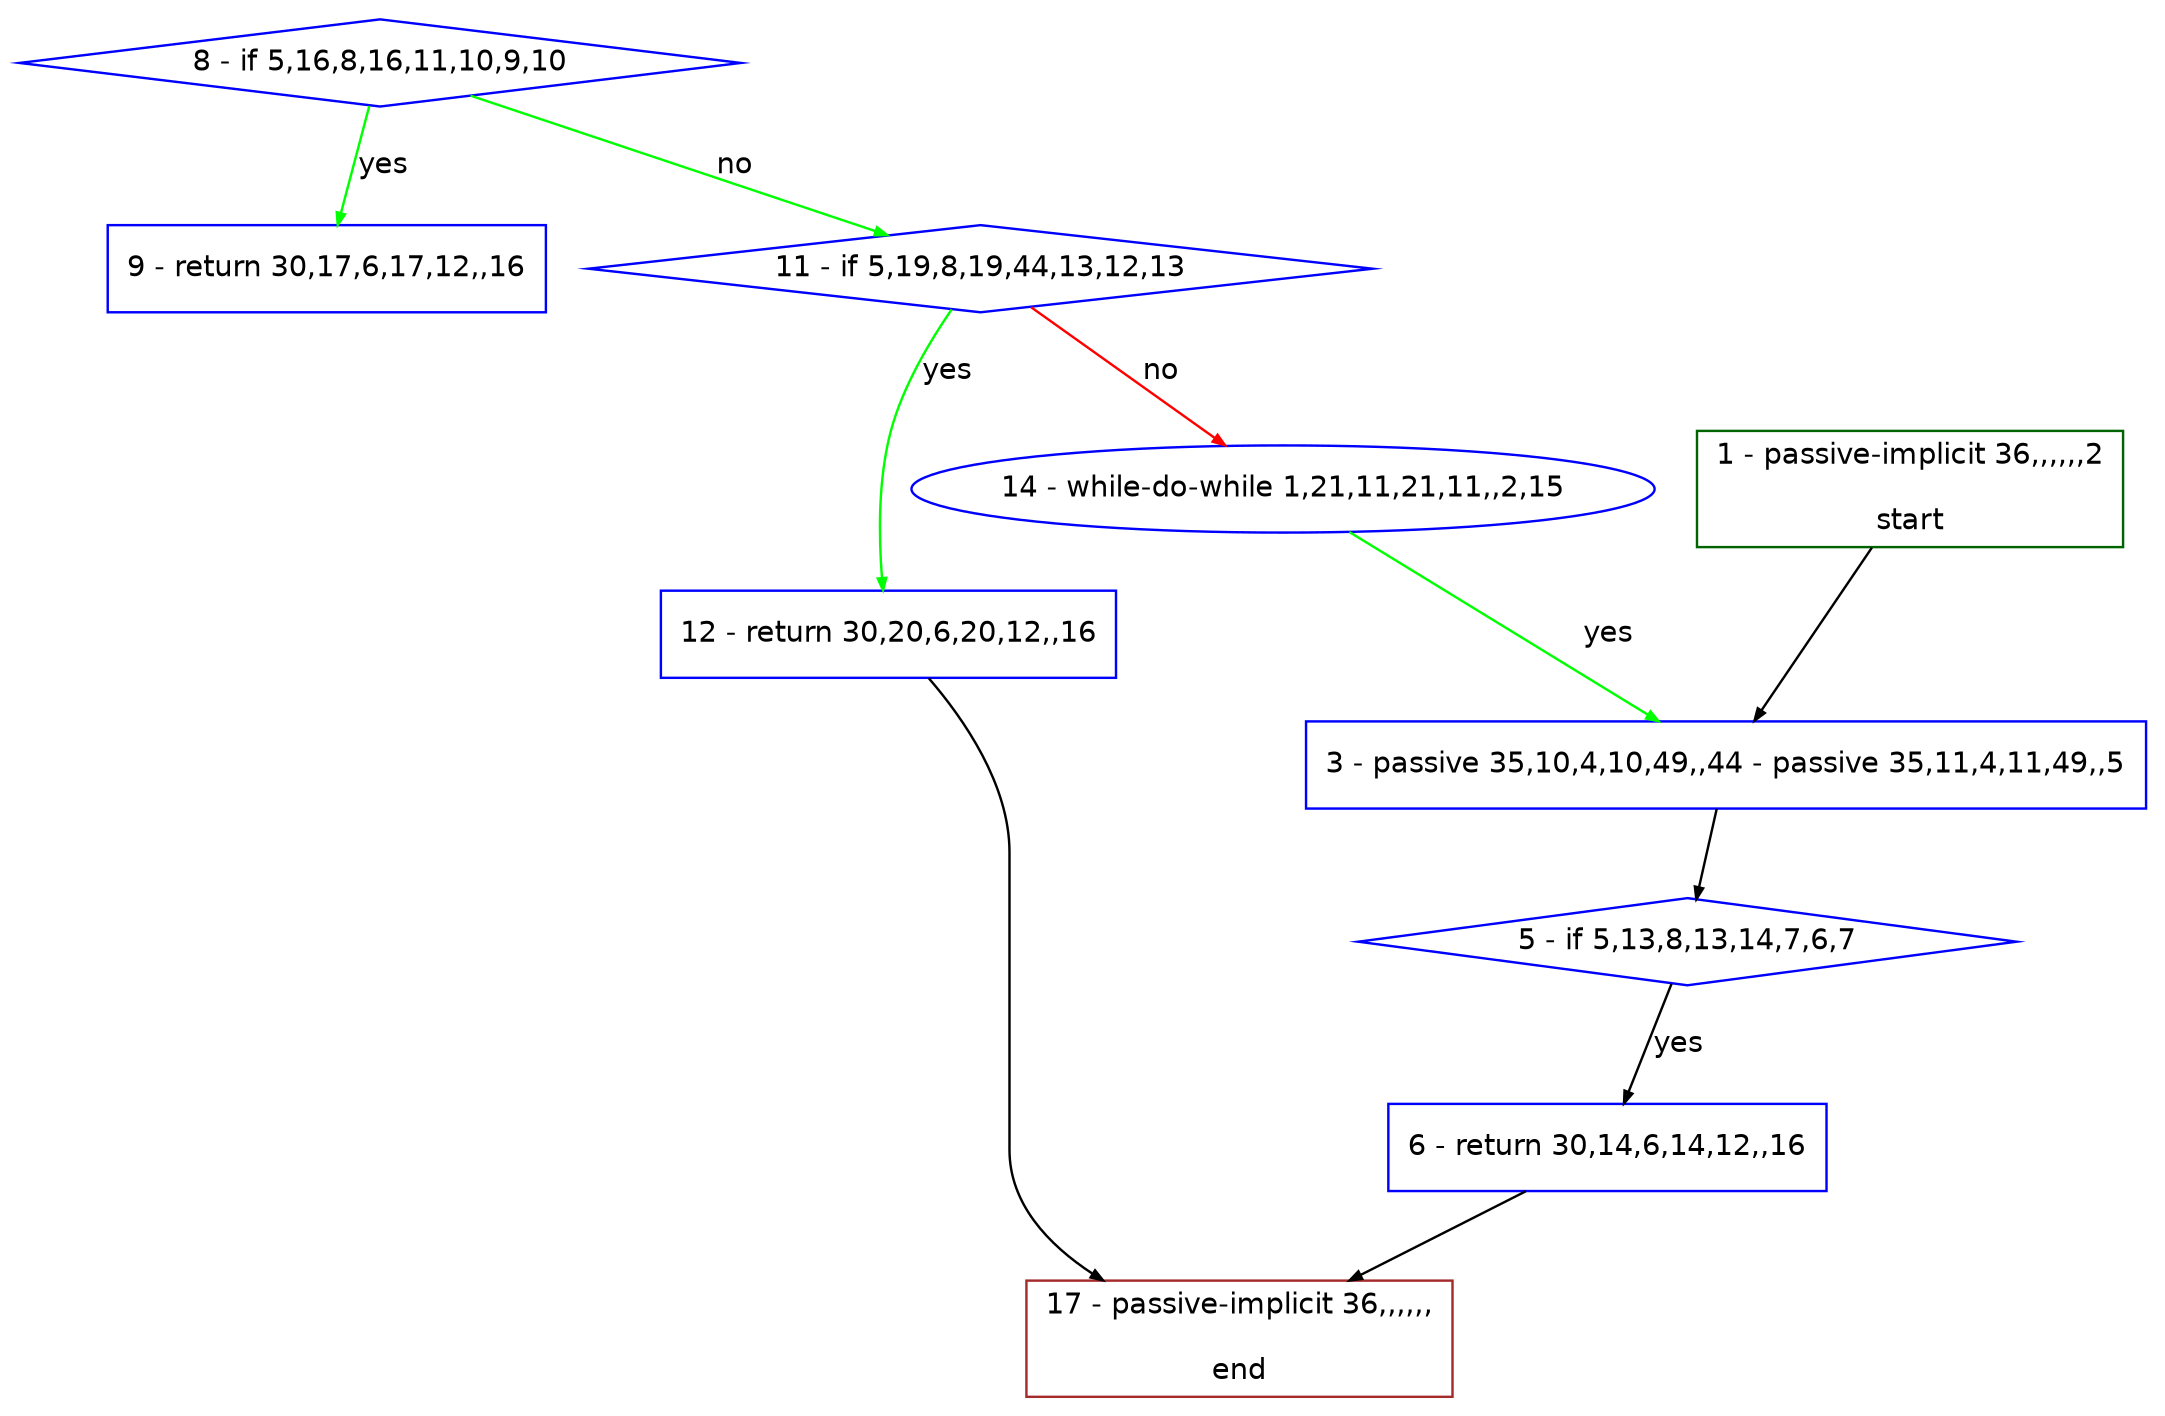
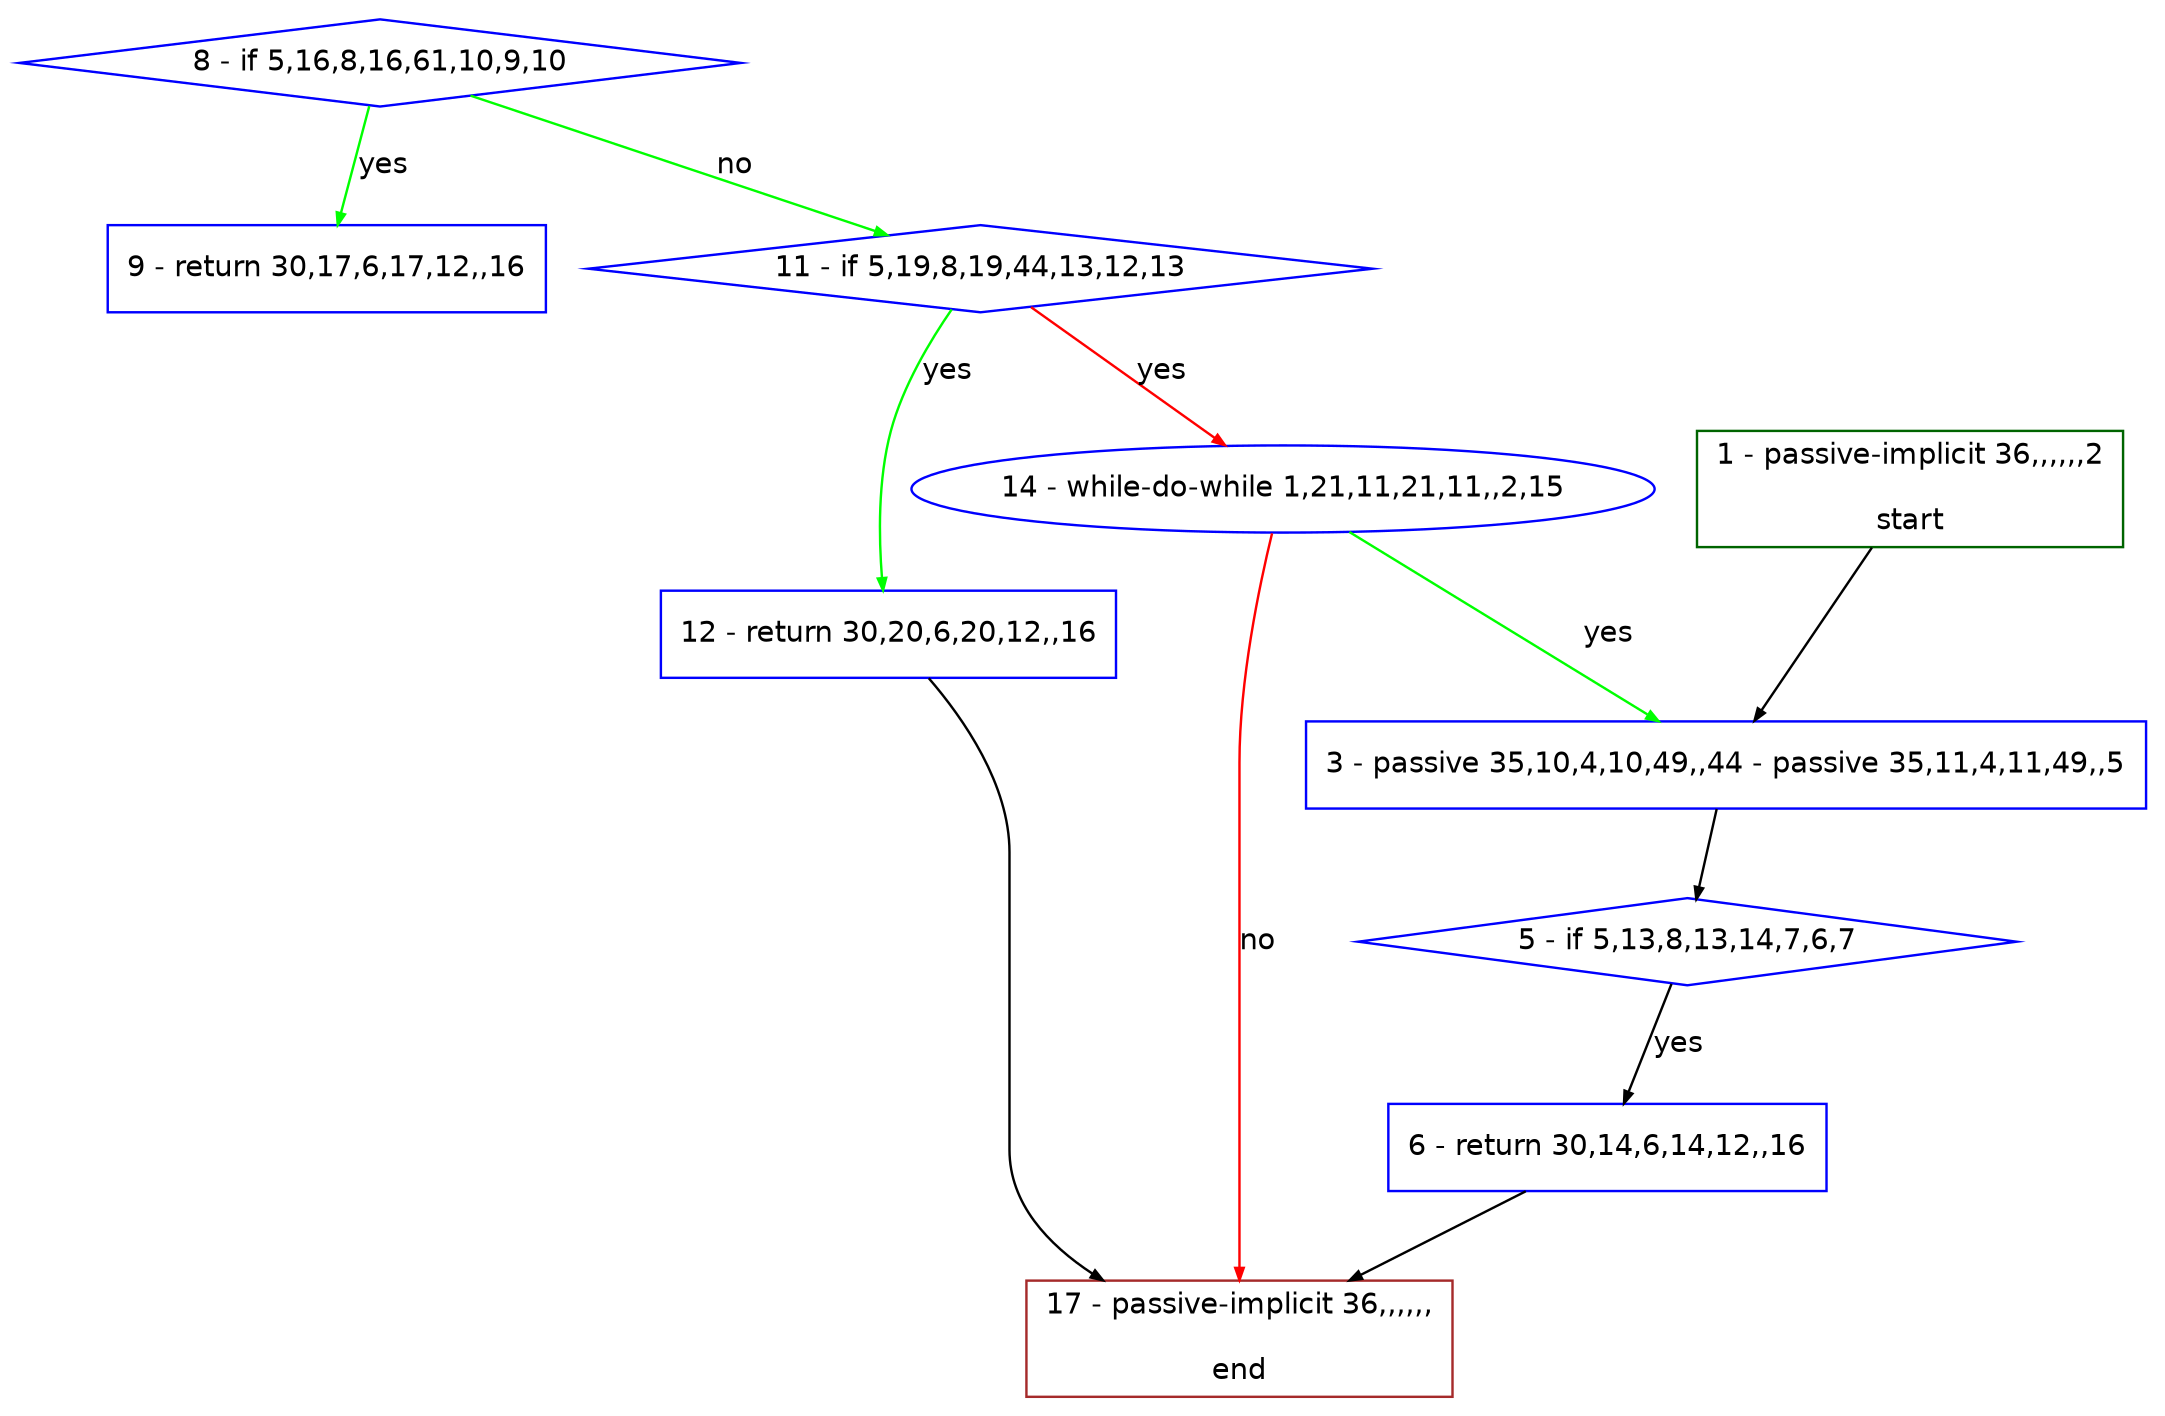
node "8 - if 5,16,8,16,11,10,9,10": label "8 - if 5,16,8,16,11,10,9,10" -> "8 - if 5,16,8,16,61,10,9,10"
edge "11 - if 5,19,8,19,44,13,12,13" -> "14 - while-do-while 1,21,11,21,11,,2,15": label "no" -> "yes"
edge "14 - while-do-while 1,21,11,21,11,,2,15" -> "17 - passive-implicit 36,,,,,, end": added, label "no"
